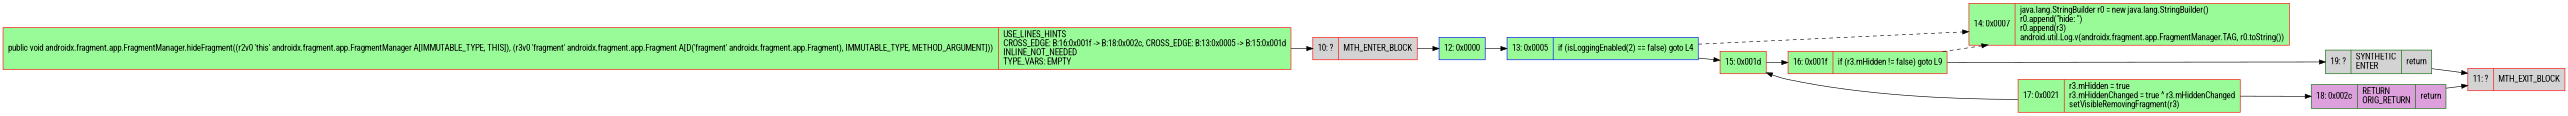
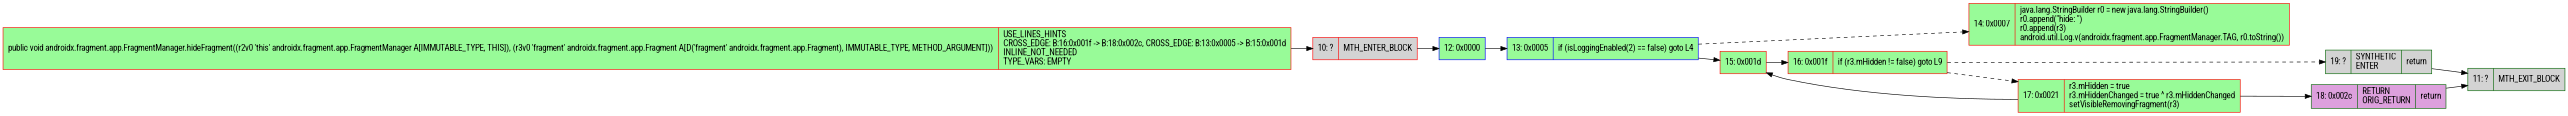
edge "16: 0x001f" -> "14: 0x0007": now "16: 0x001f" -> "17: 0x0021"
edge "16: 0x001f" -> "19: ?": style solid -> dashed
node "11: ?": color red -> darkgreen
